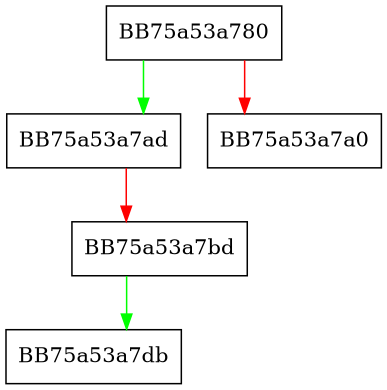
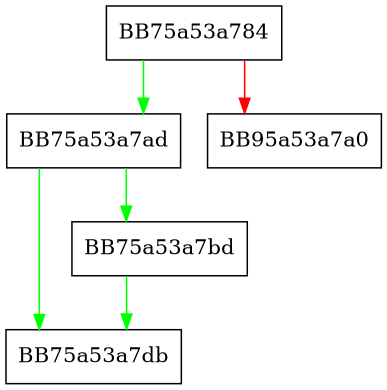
node "BB75a53a780": label "BB75a53a780" -> "BB75a53a784"
node "BB75a53a7a0": label "BB75a53a7a0" -> "BB95a53a7a0"
edge "BB75a53a7ad" -> "BB75a53a7bd": color red -> green
edge "BB75a53a7ad" -> "BB75a53a7db": added
